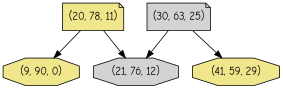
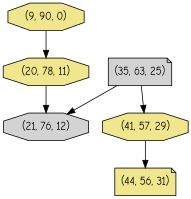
node "(20, 78, 11)": shape note -> octagon
node "(30, 63, 25)": label "(30, 63, 25)" -> "(35, 63, 25)"
edge "(20, 78, 11)" -> "(9, 90, 0)": reversed
node "(41, 59, 29)": label "(41, 59, 29)" -> "(41, 57, 29)"
node "(44, 56, 31)": added
